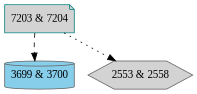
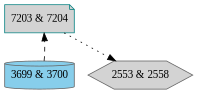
edge "7203 & 7204" -> "3699 & 3700": reversed
